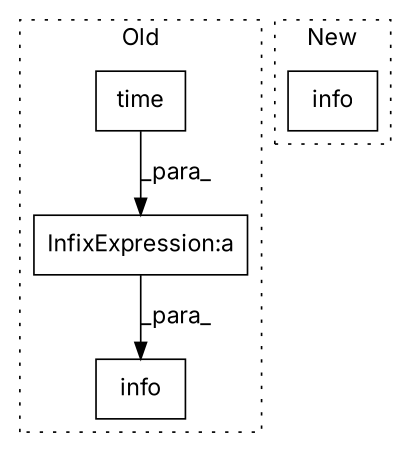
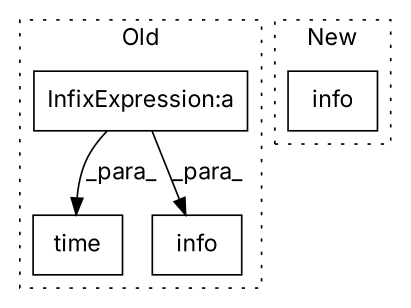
edge "time" -> "InfixExpression:a": reversed
